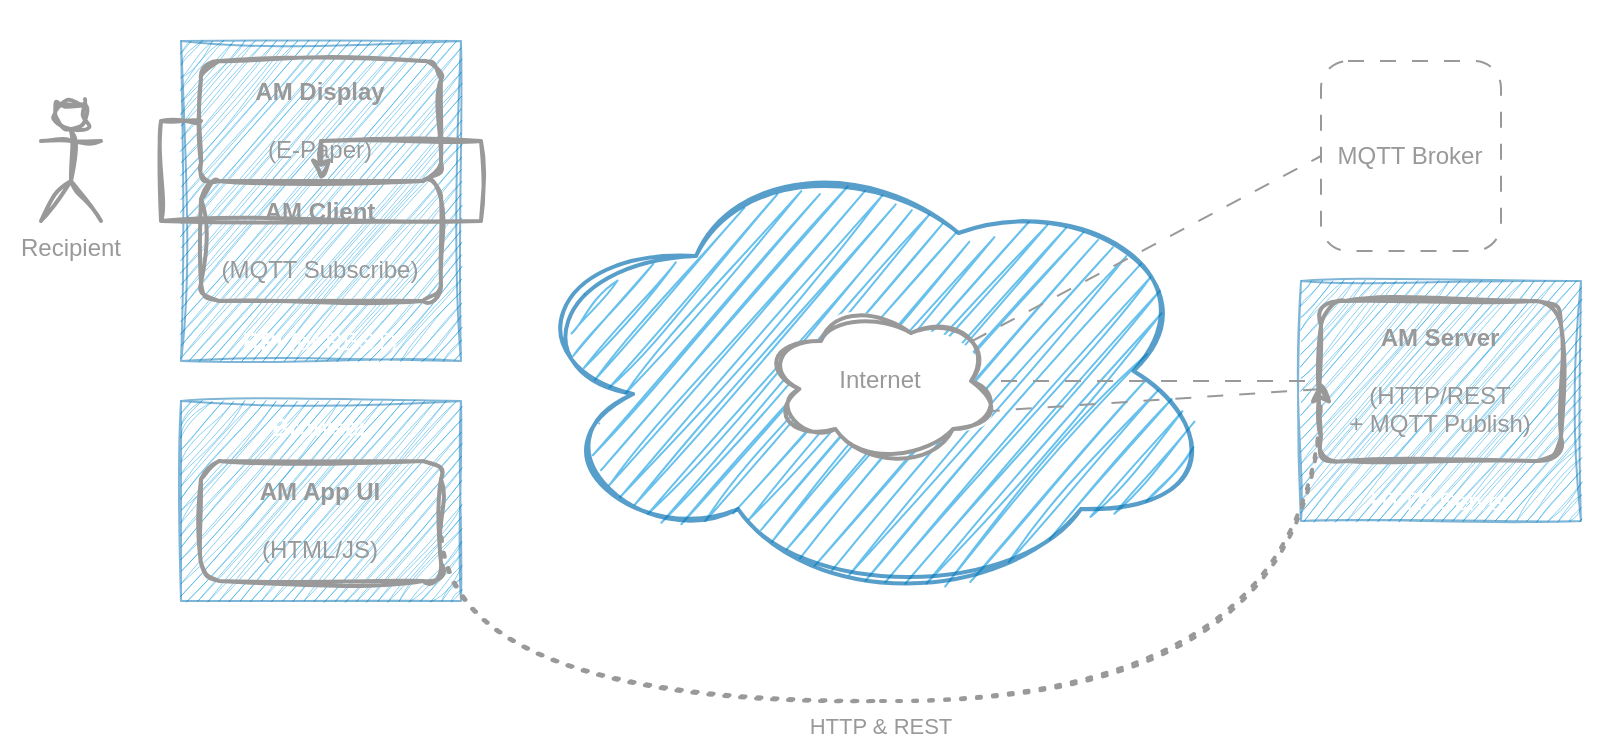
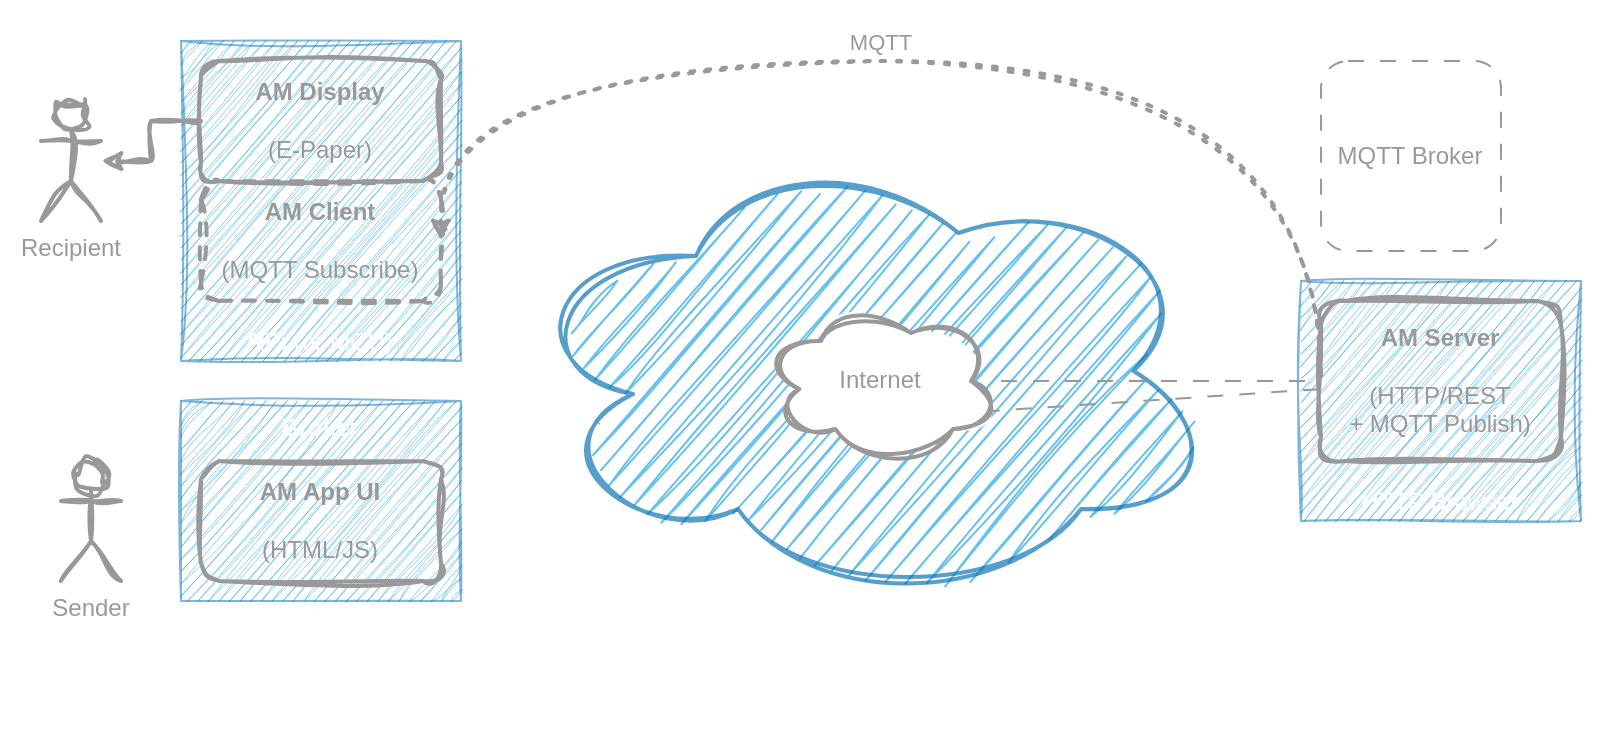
edge "AM Server (HTTP/REST + MQTT Publish)" -> "AM Client (MQTT Subscribe)": added, label "MQTT"
edge "AM Display (E-Paper)" -> "AM Client (MQTT Subscribe)": now "AM Display (E-Paper)" -> "Recipient"
node "AM Client (MQTT Subscribe)": style solid -> dashed
edge "MQTT Broker" -- "Internet": removed
node "RPi (or REST)": label "RPi (or REST)" -> "RPi (or MCU)"
node "Browser": label "Browser" -> "Broker"
node "HTTP Server": label "HTTP Server" -> "HTTP Browser"
node "Sender": added
edge "AM App UI (HTML/JS)" -> "AM Server (HTTP/REST + MQTT Publish)": removed, label "HTTP & REST"
